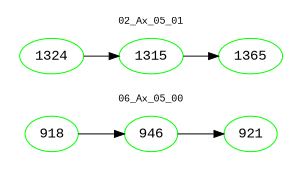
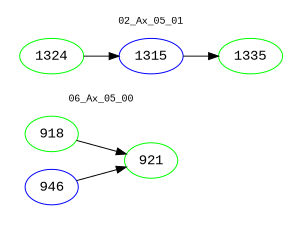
node "1315": color green -> blue
node "1365": label "1365" -> "1335"
edge "918" -> "946": now "918" -> "921"
node "946": color green -> blue
